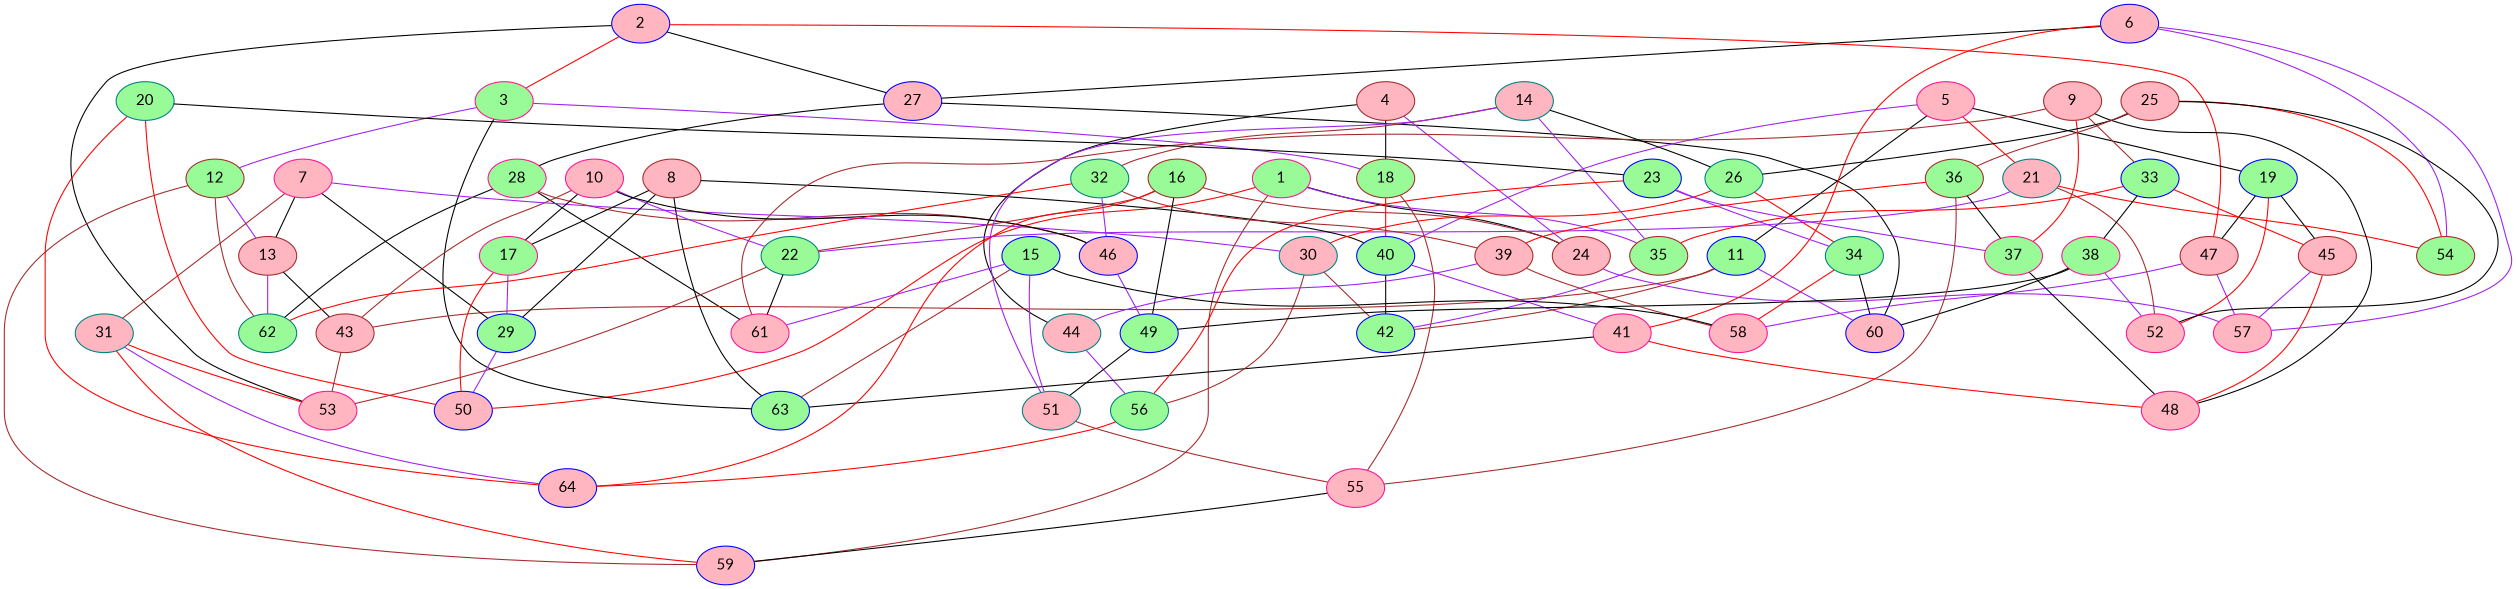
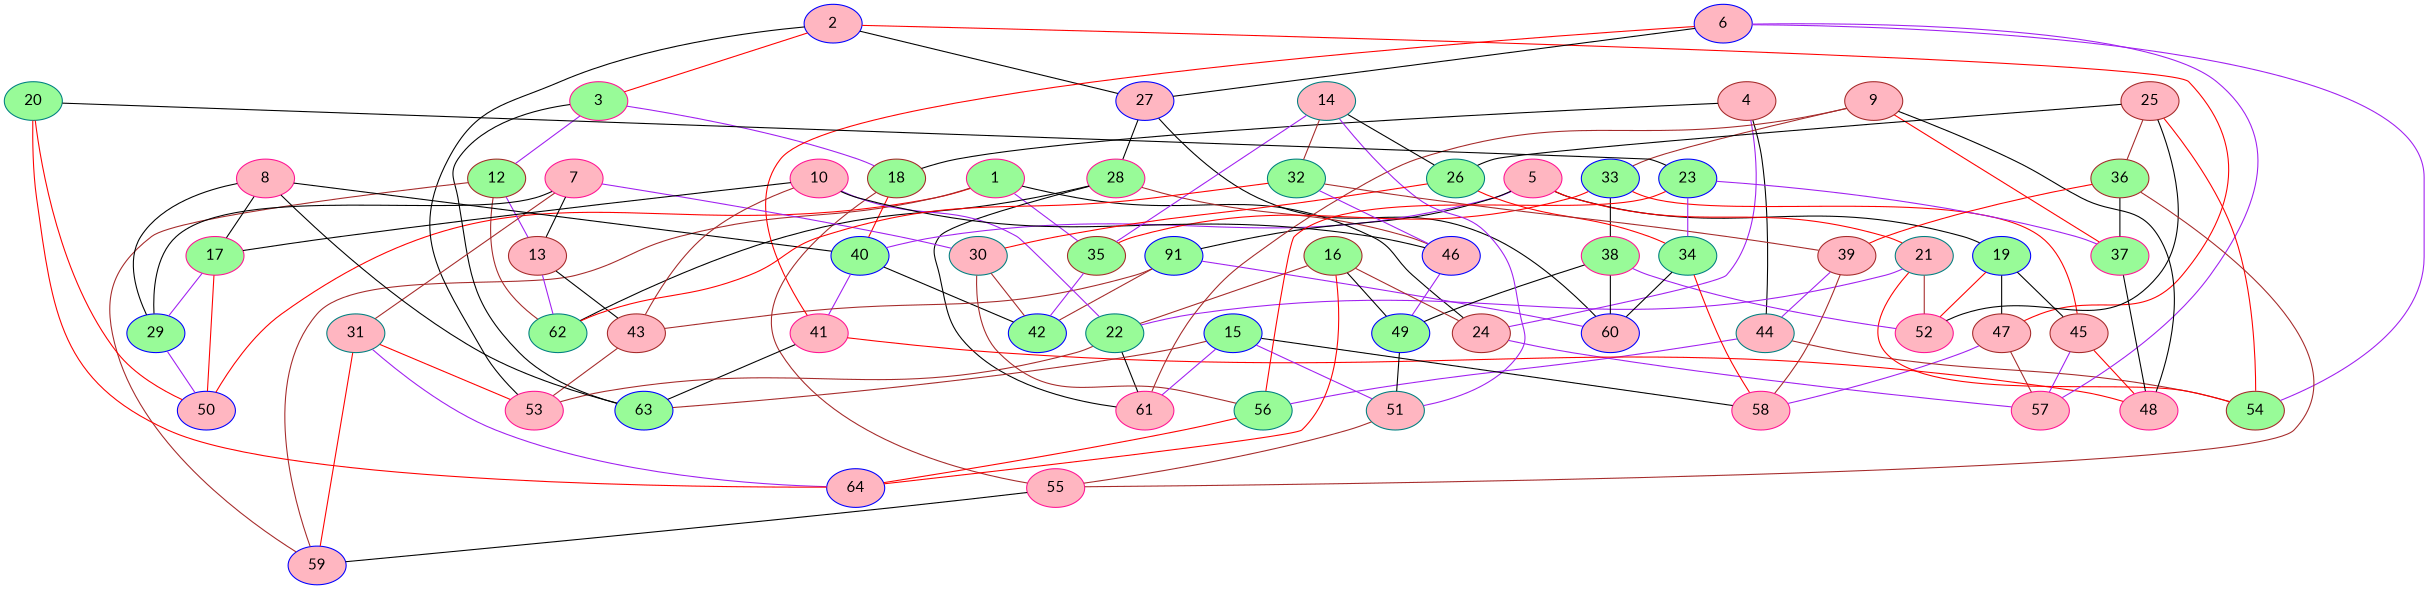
node "8": color brown -> deeppink
node "11": label "11" -> "91"
edge "47" -- "57": color purple -> brown
edge "44" -- "54": added
